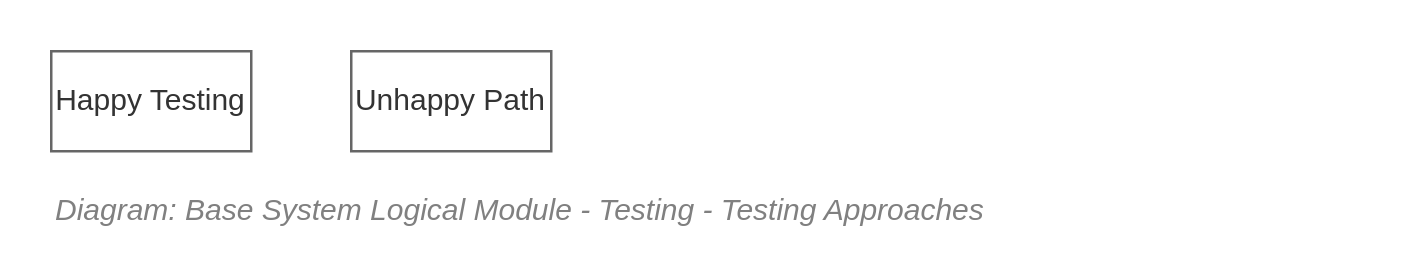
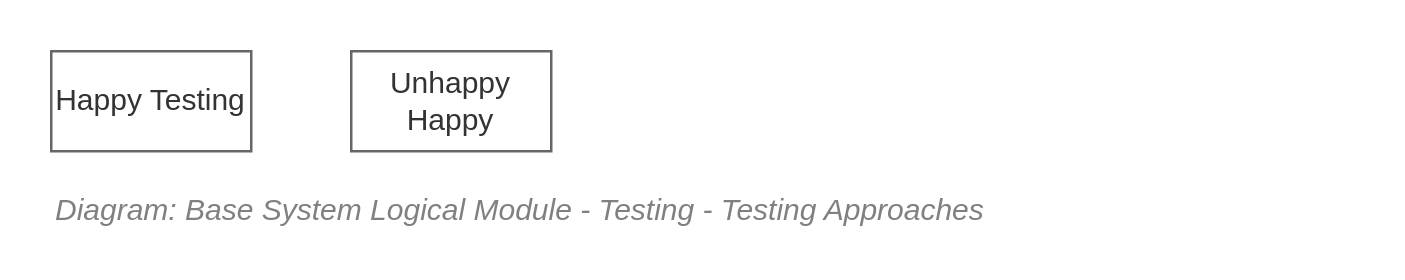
node "Unhappy Path": label "Unhappy Path" -> "Unhappy Happy"
